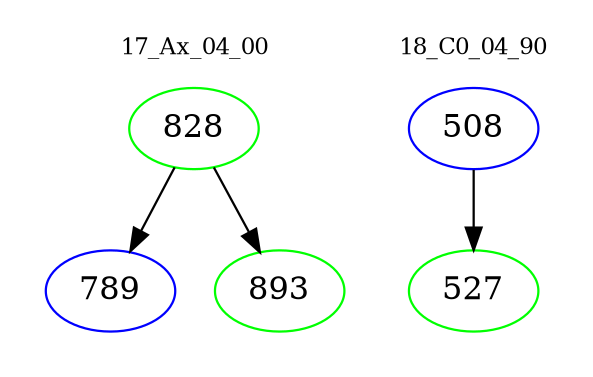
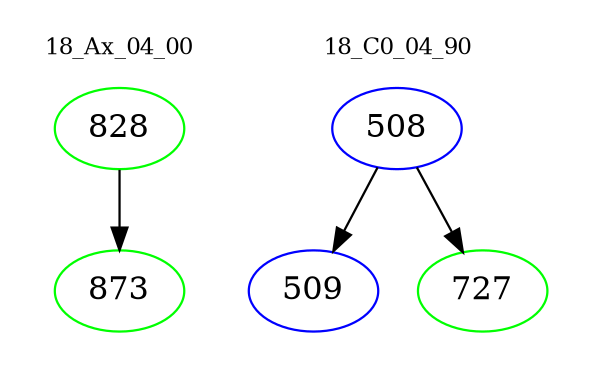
cluster "17_Ax_04_00": label "17_Ax_04_00" -> "18_Ax_04_00"
node "789": removed
node "893": label "893" -> "873"
node "509": added
node "527": label "527" -> "727"
